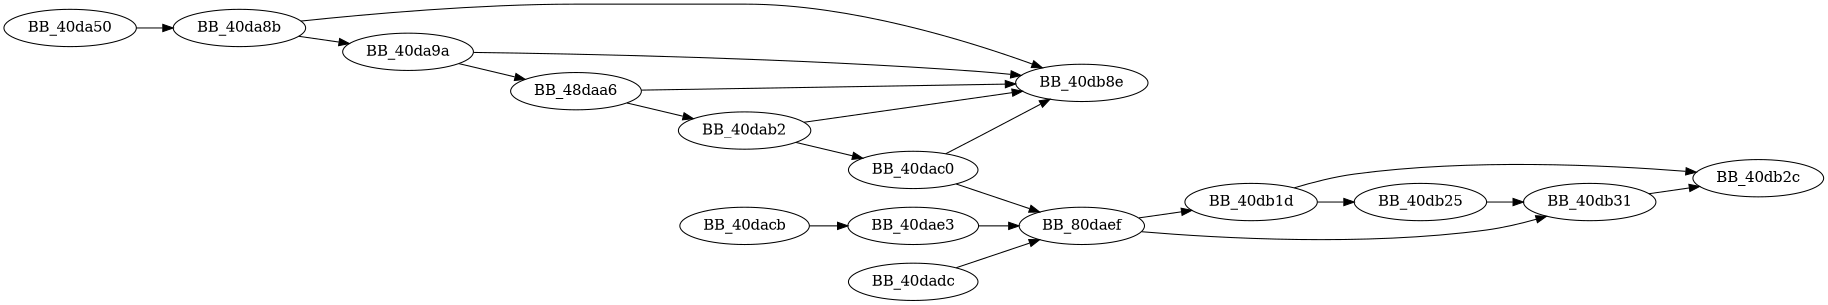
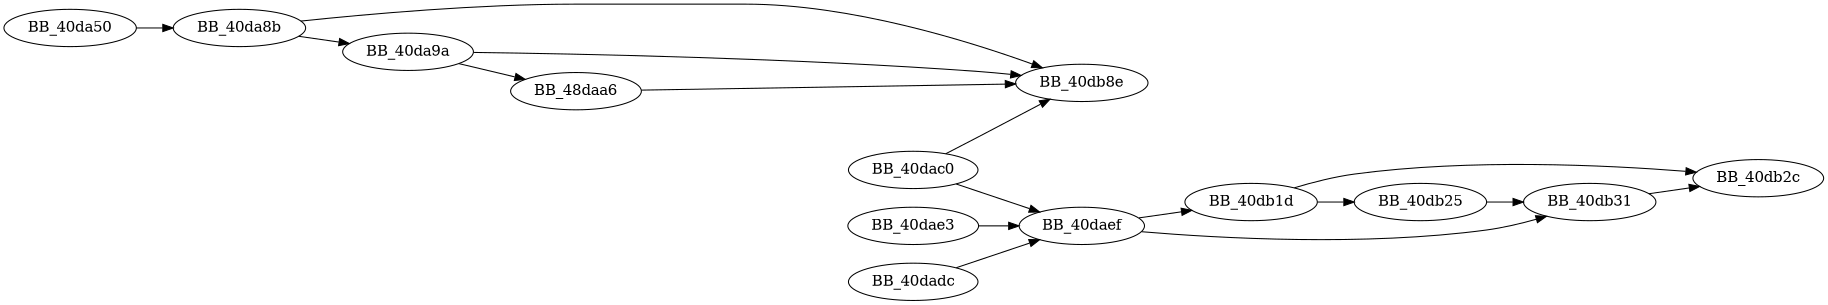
node "BB_40dab2": removed
node "BB_40dacb": removed
node "BB_80daef": label "BB_80daef" -> "BB_40daef"
